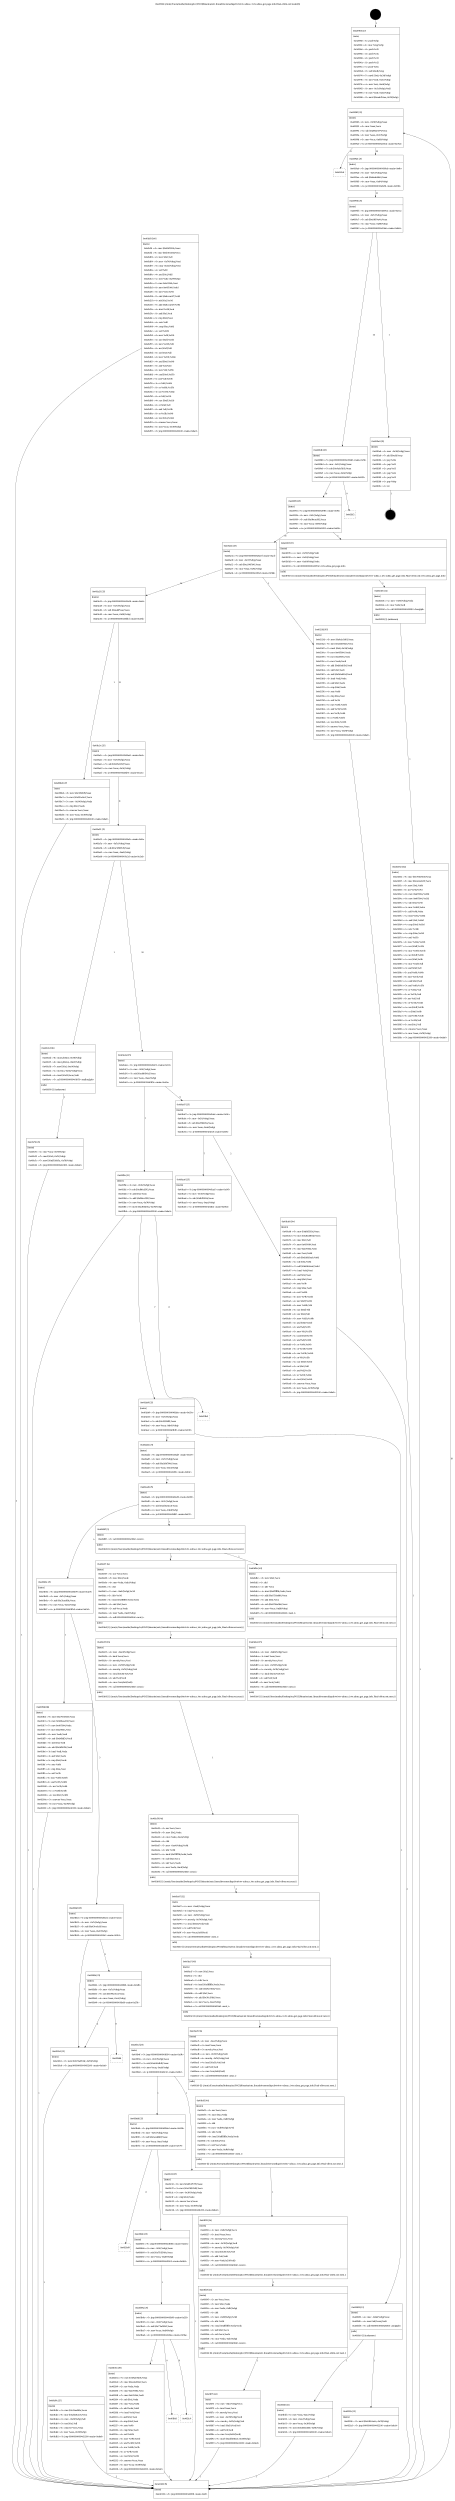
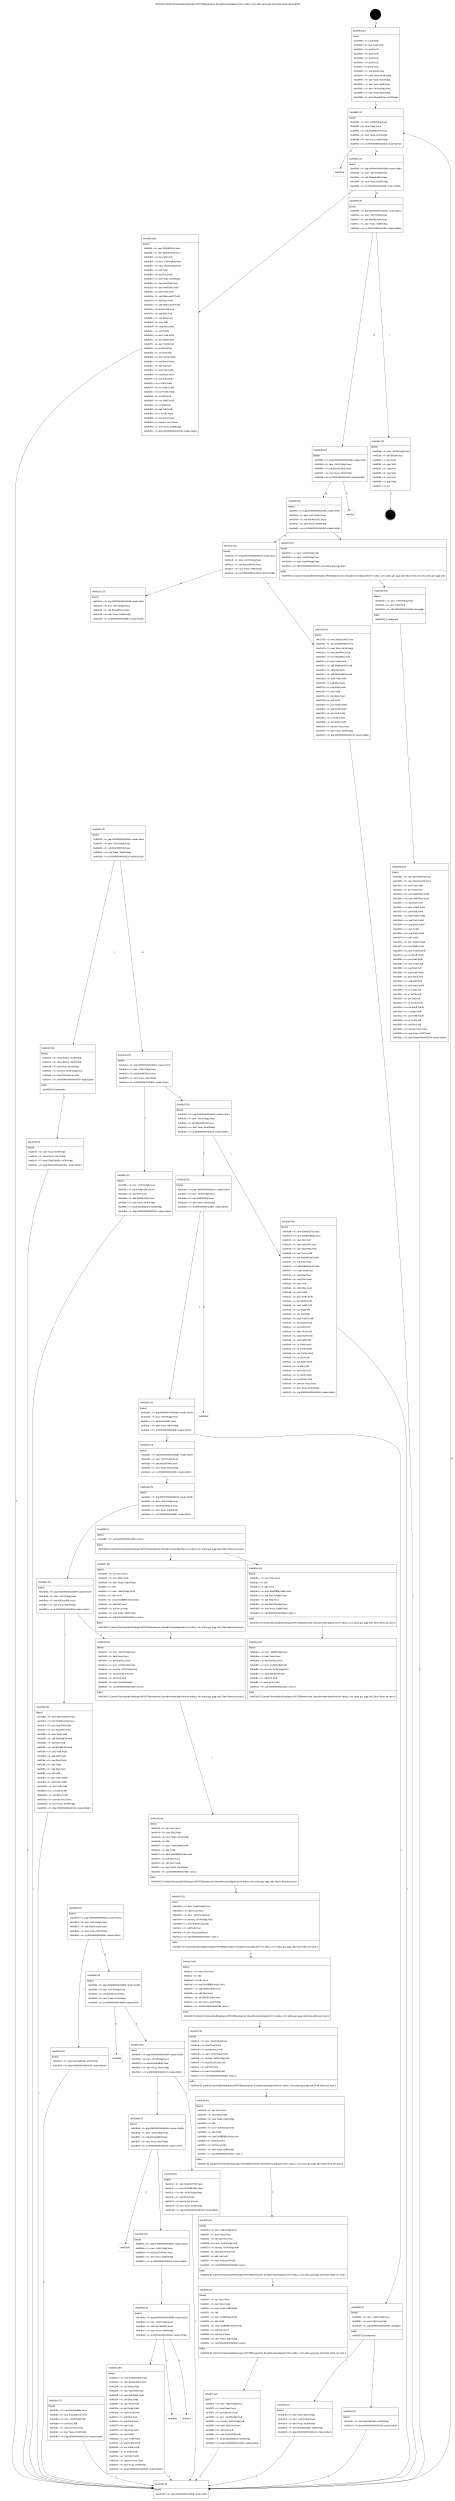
edge "0x401960 [47]" -> "0x40198f [23]": added, label "1"
edge "0x4019a6 [25]" -> "0x401cf8 [164]": added, label "2"
node "0x401a3c [25]": removed
node "0x401bbd [27]": removed
edge "0x401f9e [31]" -> "0x401ab9 [25]": now "0x401aa0 [25]" -> "0x401ab9 [25]"
edge "0x401f9e [31]" -> "0x4021bd": now "0x401aa0 [25]" -> "0x4021bd"
edge "0x401aeb [25]" -> "0x401db7 [5]": removed, label "1"
edge "0x401b04 [25]" -> "0x401b1d [25]": now "0x401b04 [25]" -> "0x401e35 [36]"
edge "0x401b36 [25]" -> "0x4020c1 [12]": now "0x401b36 [25]" -> "0x401b4f [25]"
